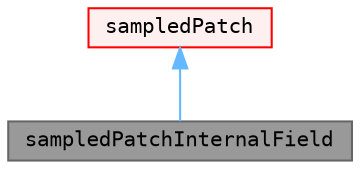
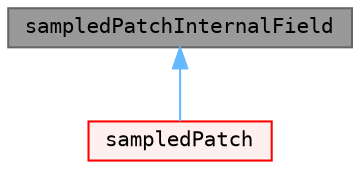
edge "sampledPatchInternalField" -> "sampledPatch": reversed
